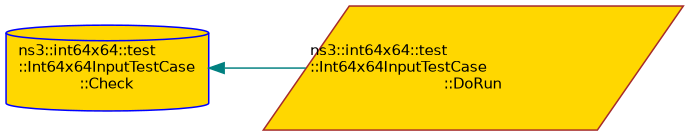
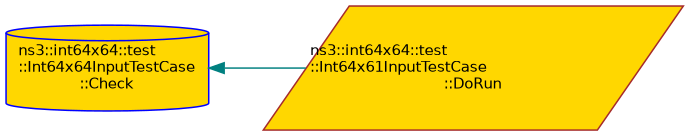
node "ns3::int64x64::test ::Int64x64InputTestCase ::DoRun": label "ns3::int64x64::test ::Int64x64InputTestCase ::DoRun" -> "ns3::int64x64::test ::Int64x61InputTestCase ::DoRun"
